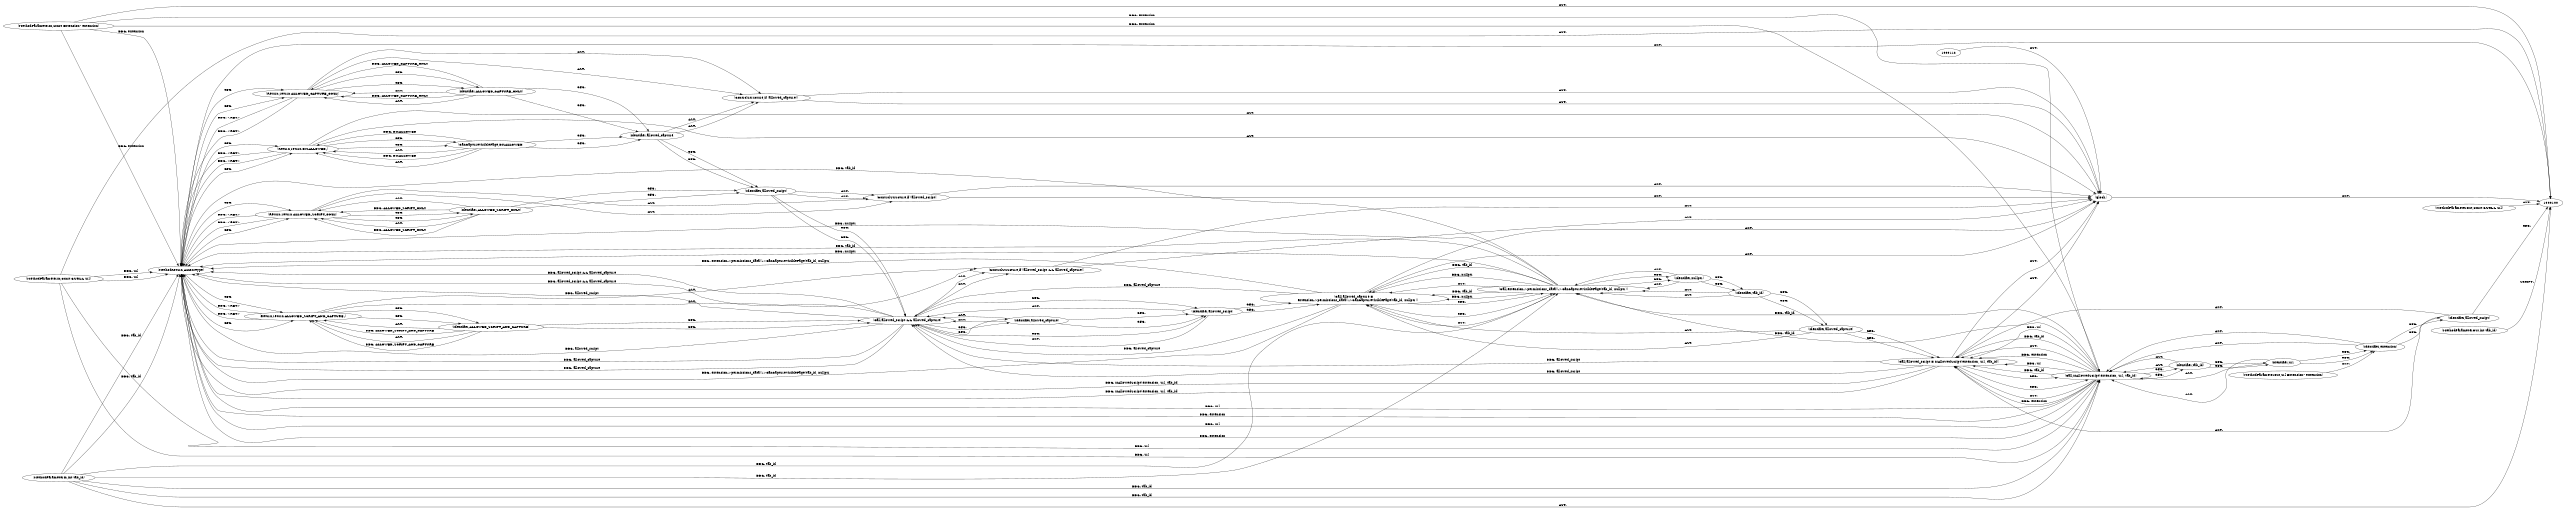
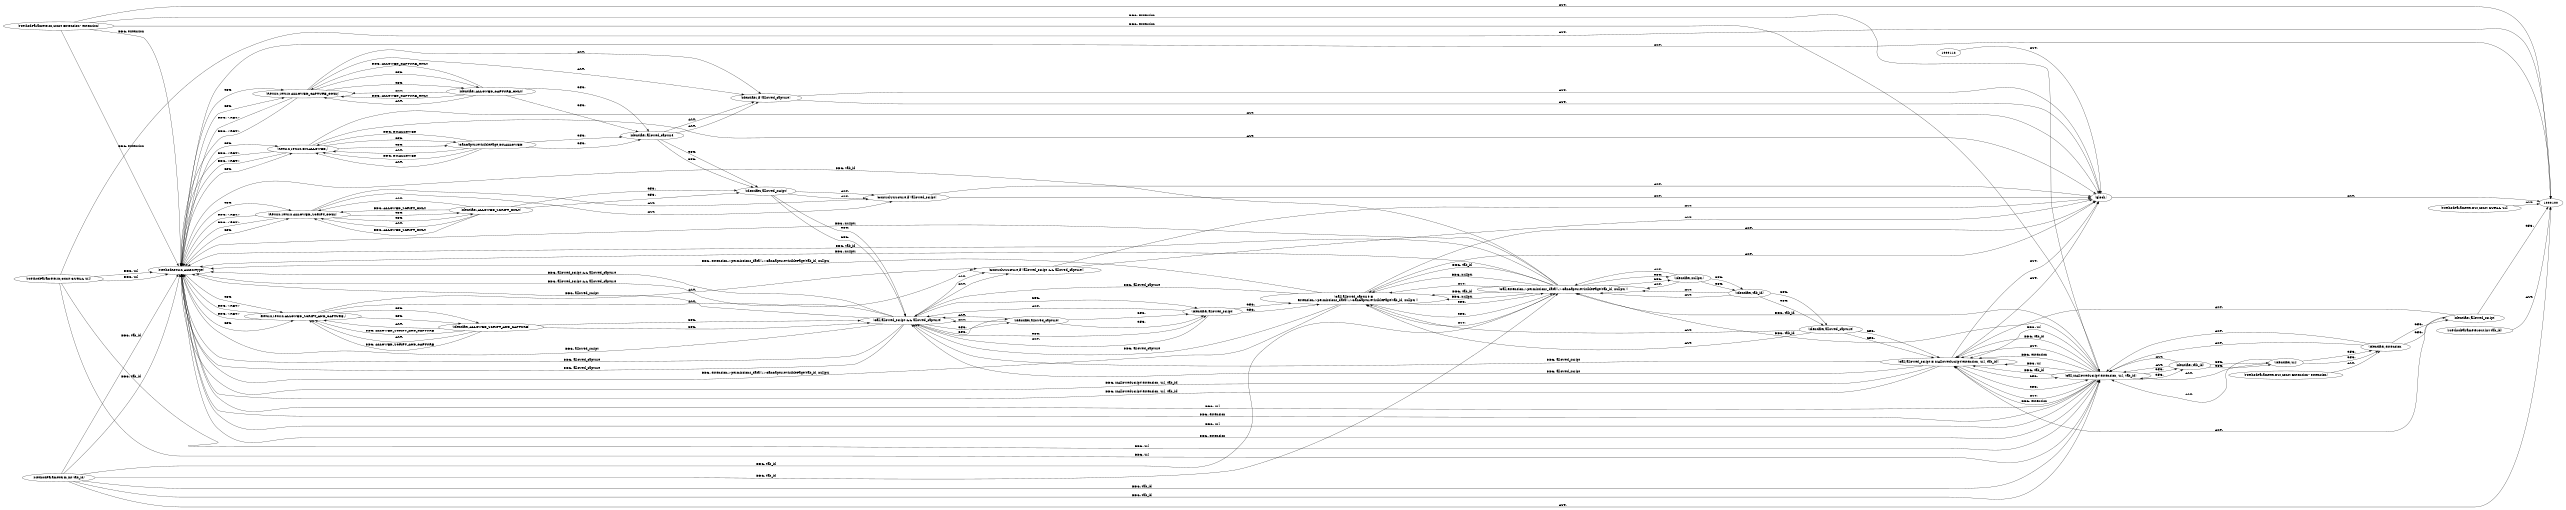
node "(ControlStructure,if (allowed_capture))": label "(ControlStructure,if (allowed_capture))" -> "(Identifier,if (allowed_capture))"
edge "(MethodParameterOut,int tab_id)" -> "1000100": label "SCRIPT: " -> "AST: "
node "(MethodParameterOut,url Extension* extension)": label "(MethodParameterOut,url Extension* extension)" -> "(MethodParameterOut,const Extension* extension)"
